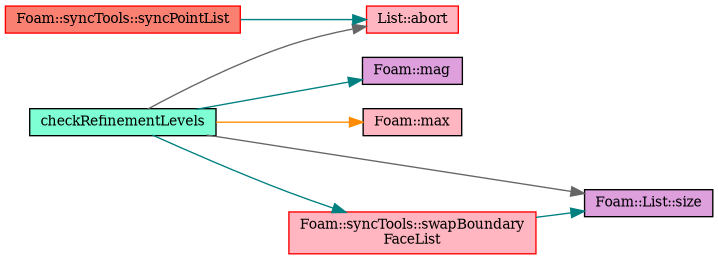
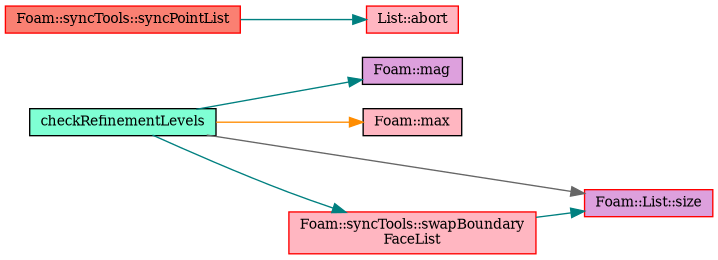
edge "checkRefinementLevels" -> "List::abort": removed
node "Foam::List::size": color black -> red
